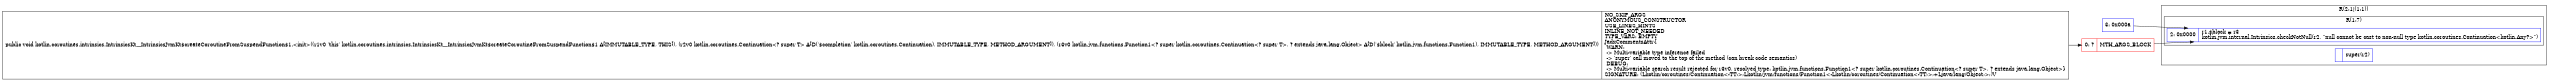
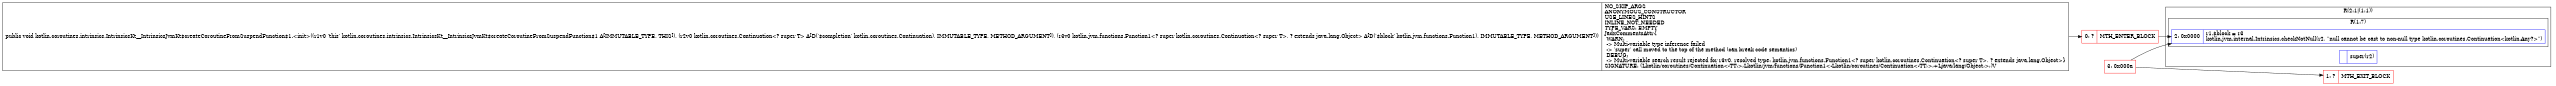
node "3: 0x000a": color blue -> red
node "0: ?": text "MTH_ARGS_BLOCK" -> "MTH_ENTER_BLOCK"
node "1: ?": added
